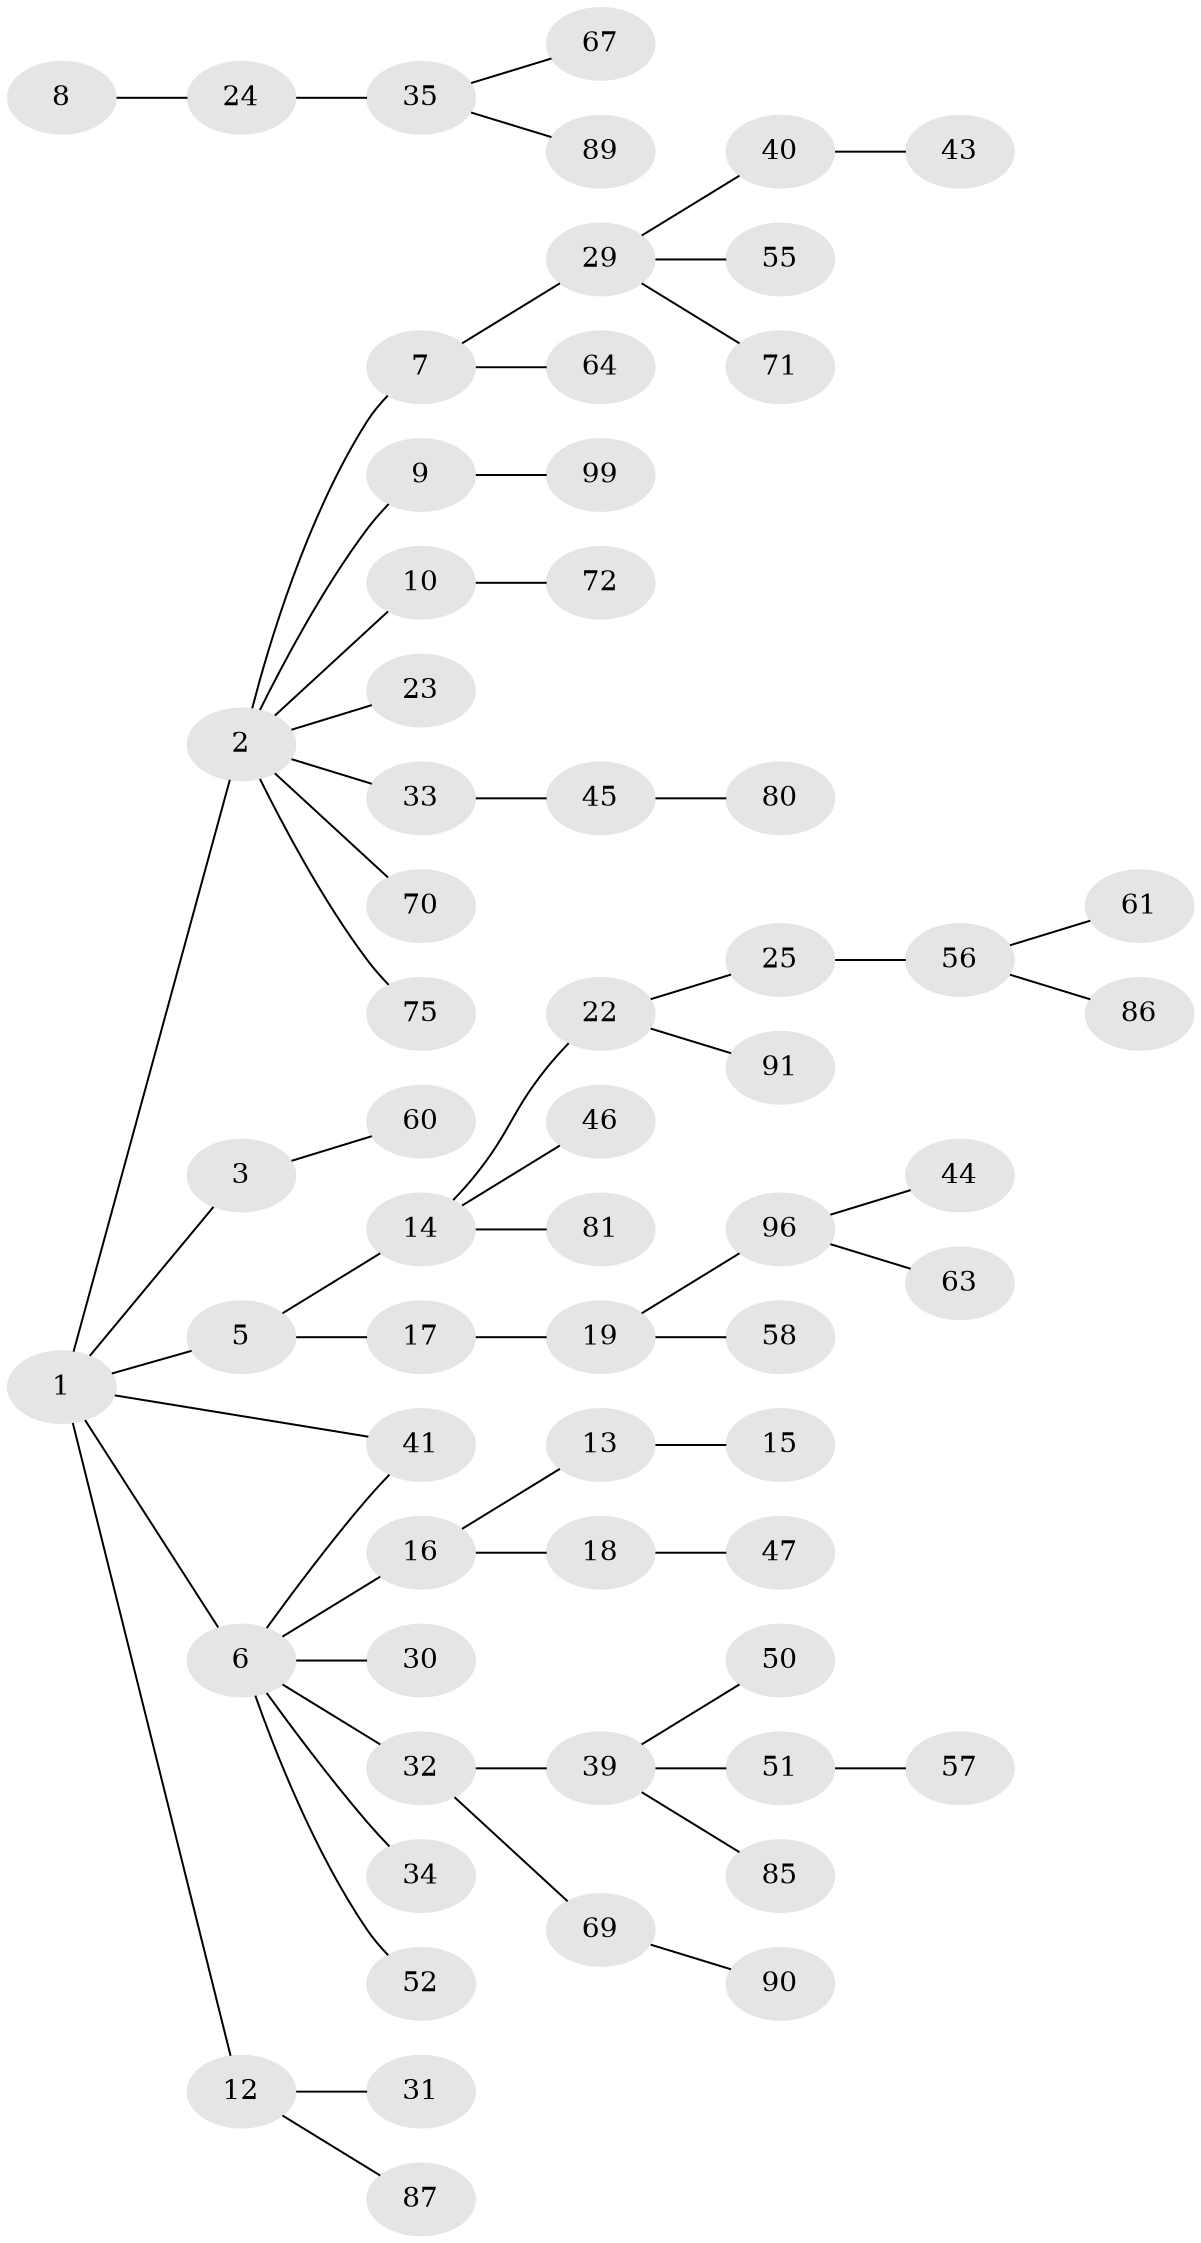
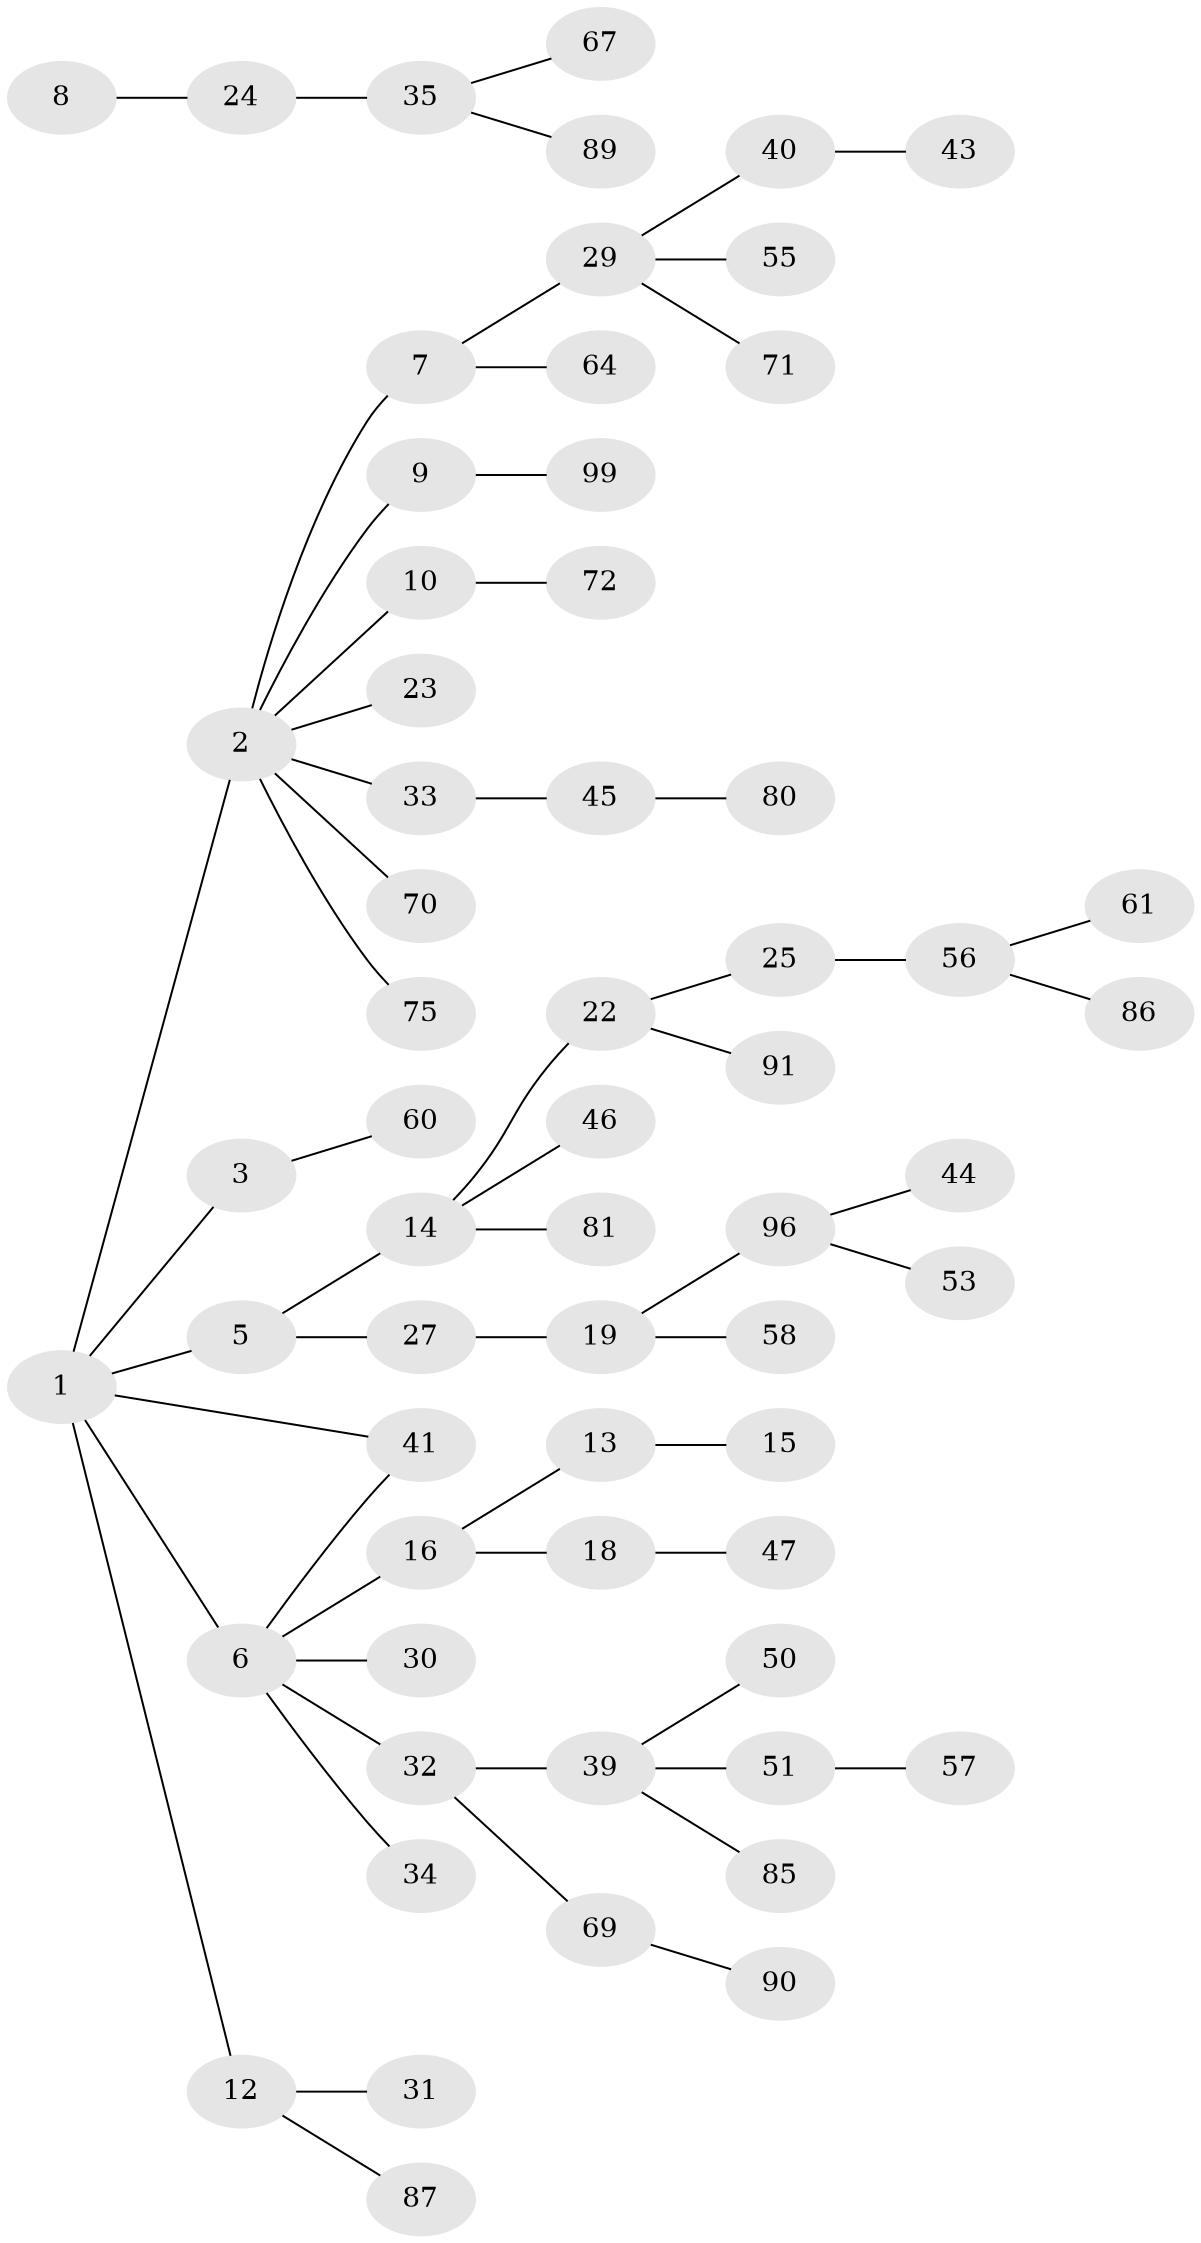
node "63": label "63" -> "53"
node "17": label "17" -> "27"
node "52": removed
